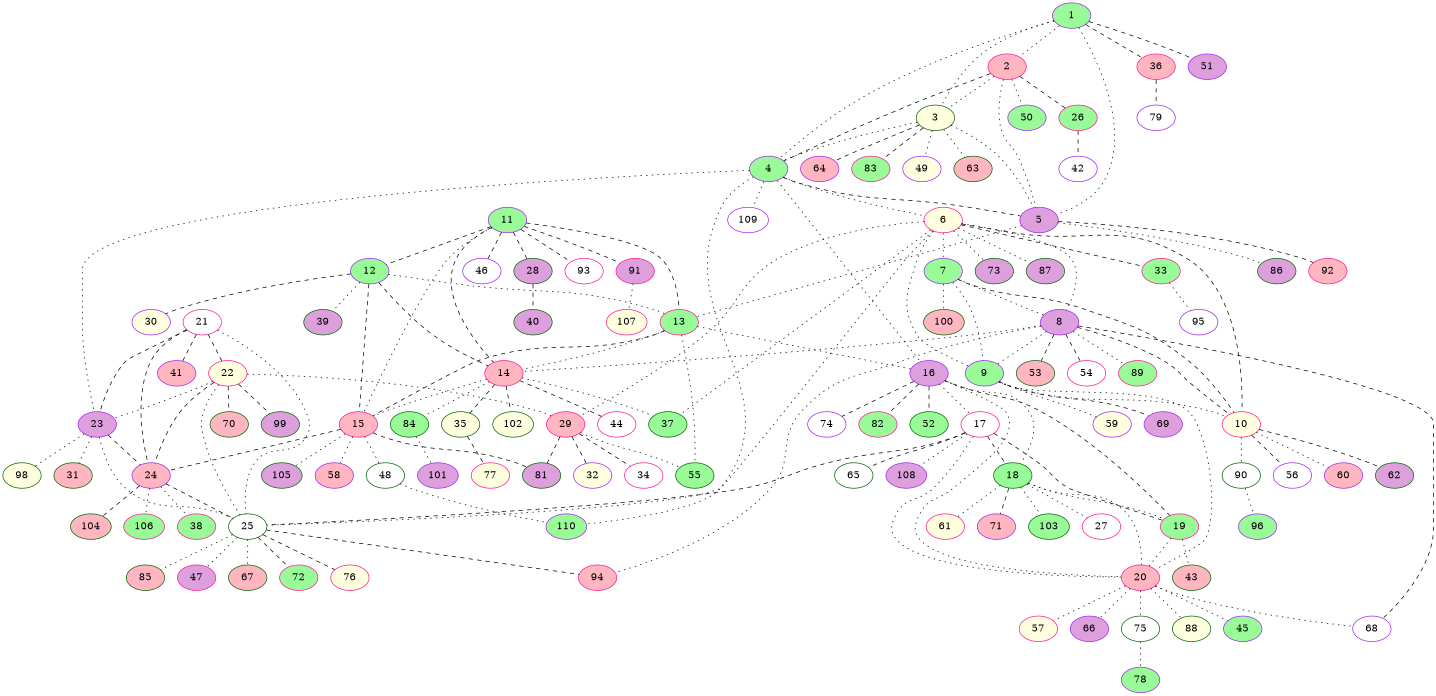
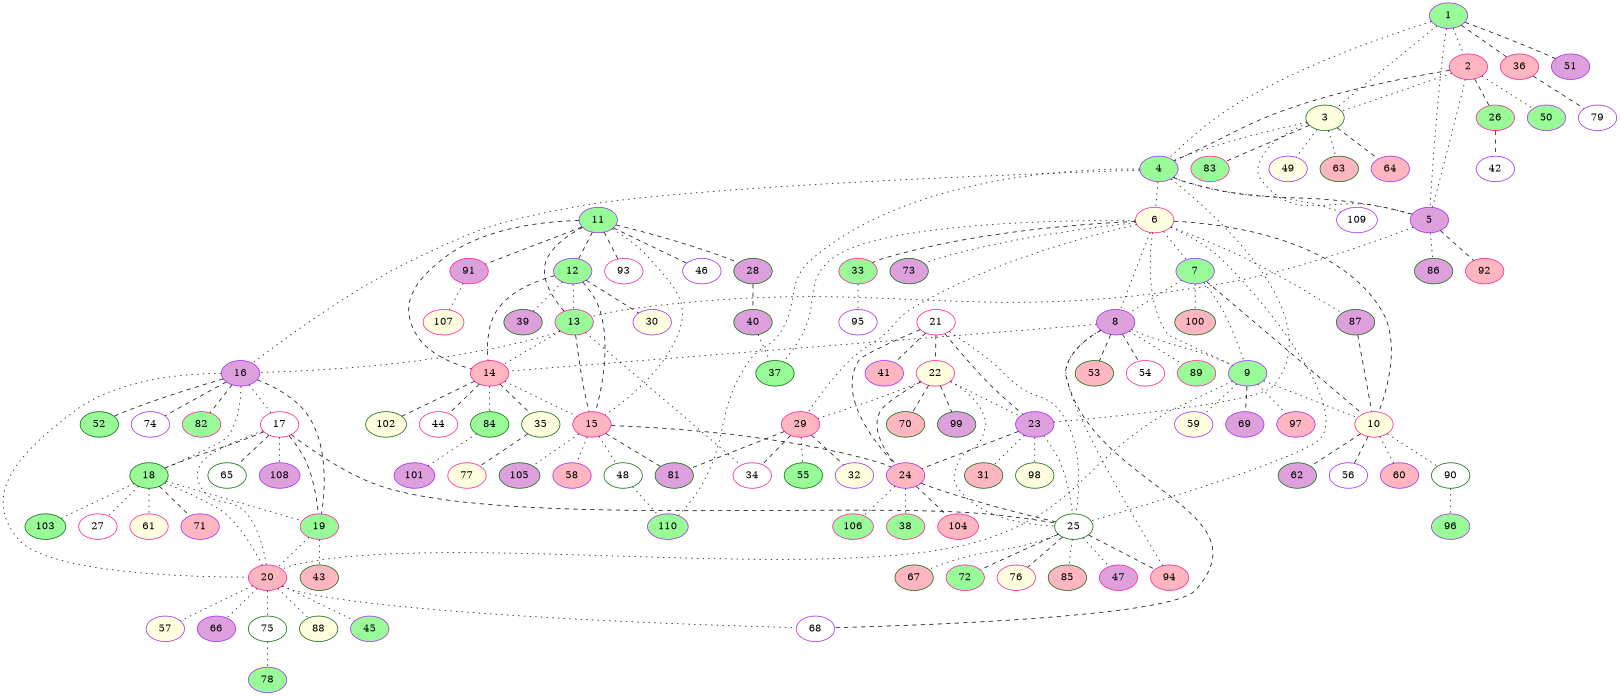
edge "8" -- "10": now "87" -- "10"
edge "14" -- "37": now "40" -- "37"
edge "13" -- "55": now "13" -- "34"
node "97": added
node "104": color darkgreen -> deeppink
node "57": color deeppink -> purple
